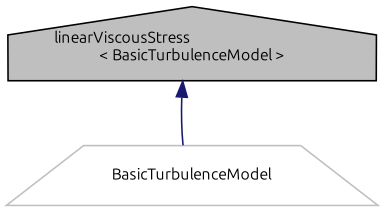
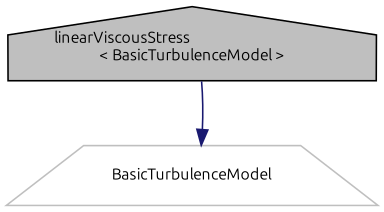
edge "BasicTurbulenceModel" -> "linearViscousStress < BasicTurbulenceModel >": reversed
